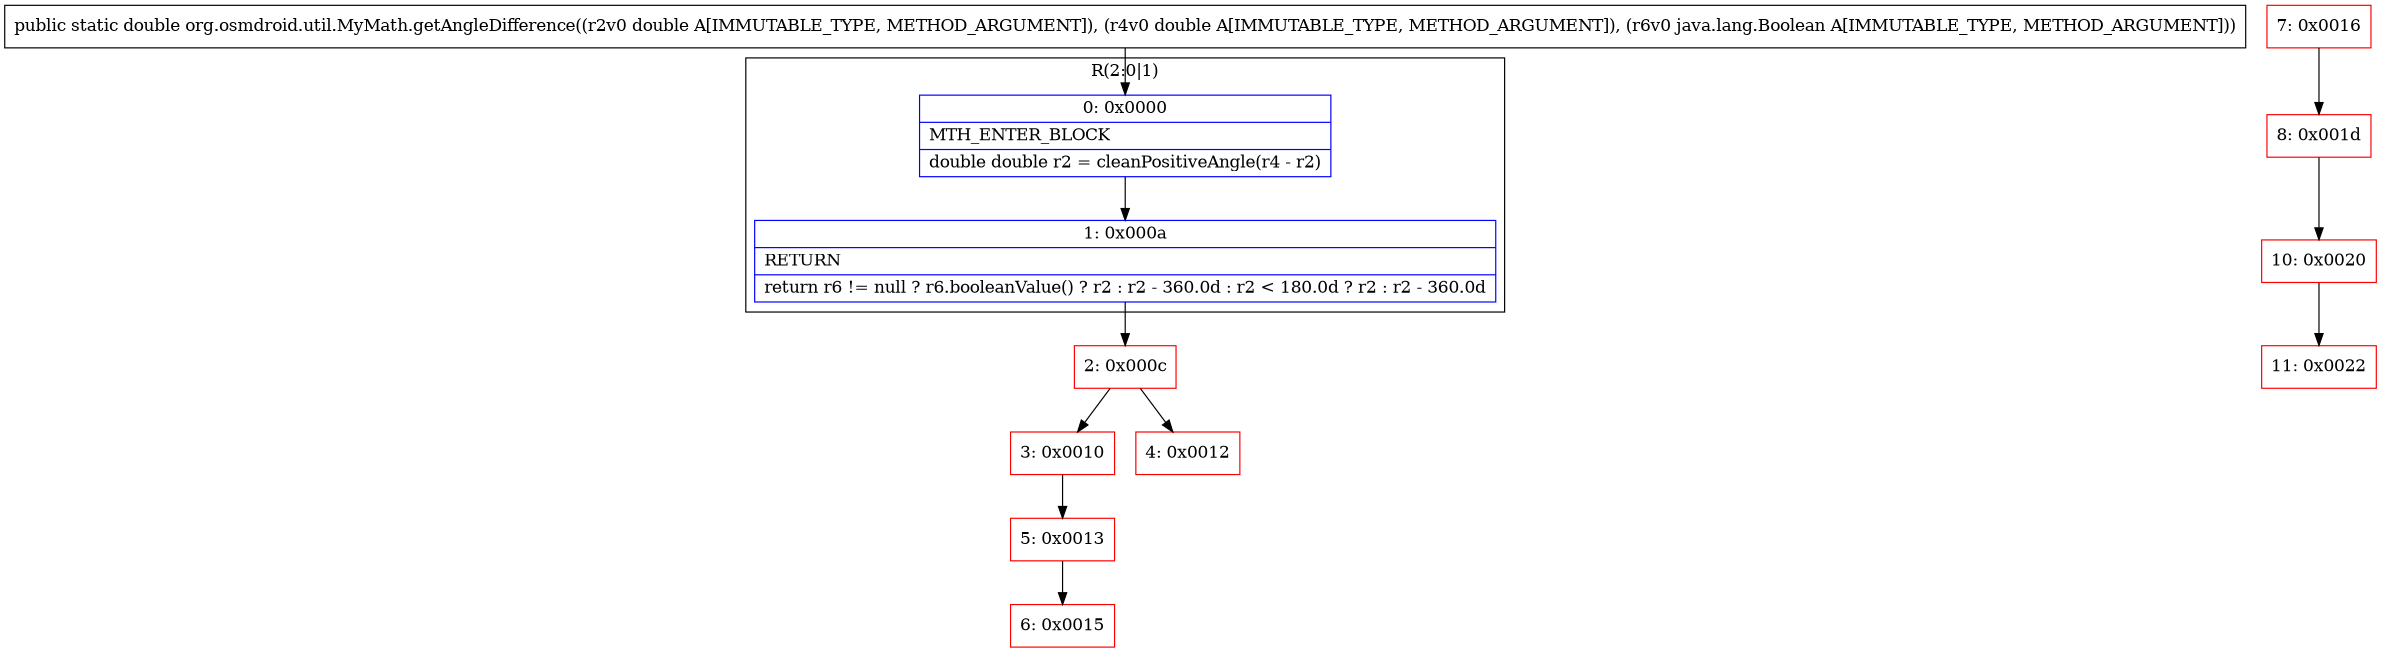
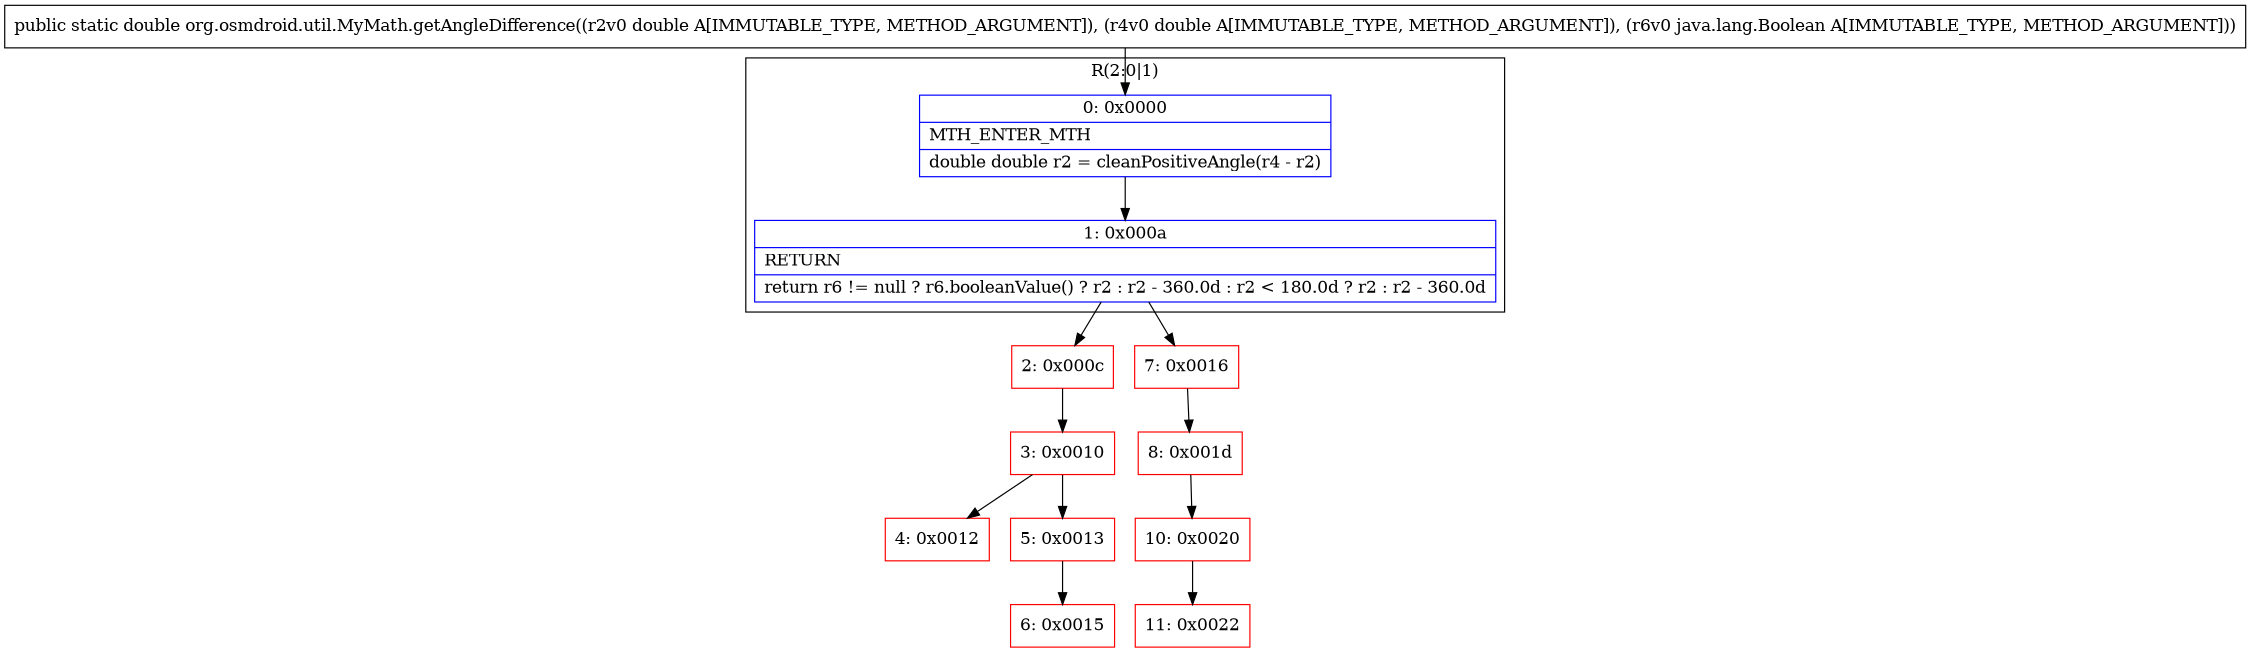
node "0: 0x0000": text "MTH_ENTER_BLOCK" -> "MTH_ENTER_MTH"
edge "1: 0x000a" -> "7: 0x0016": added
edge "2: 0x000c" -> "4: 0x0012": now "3: 0x0010" -> "4: 0x0012"
